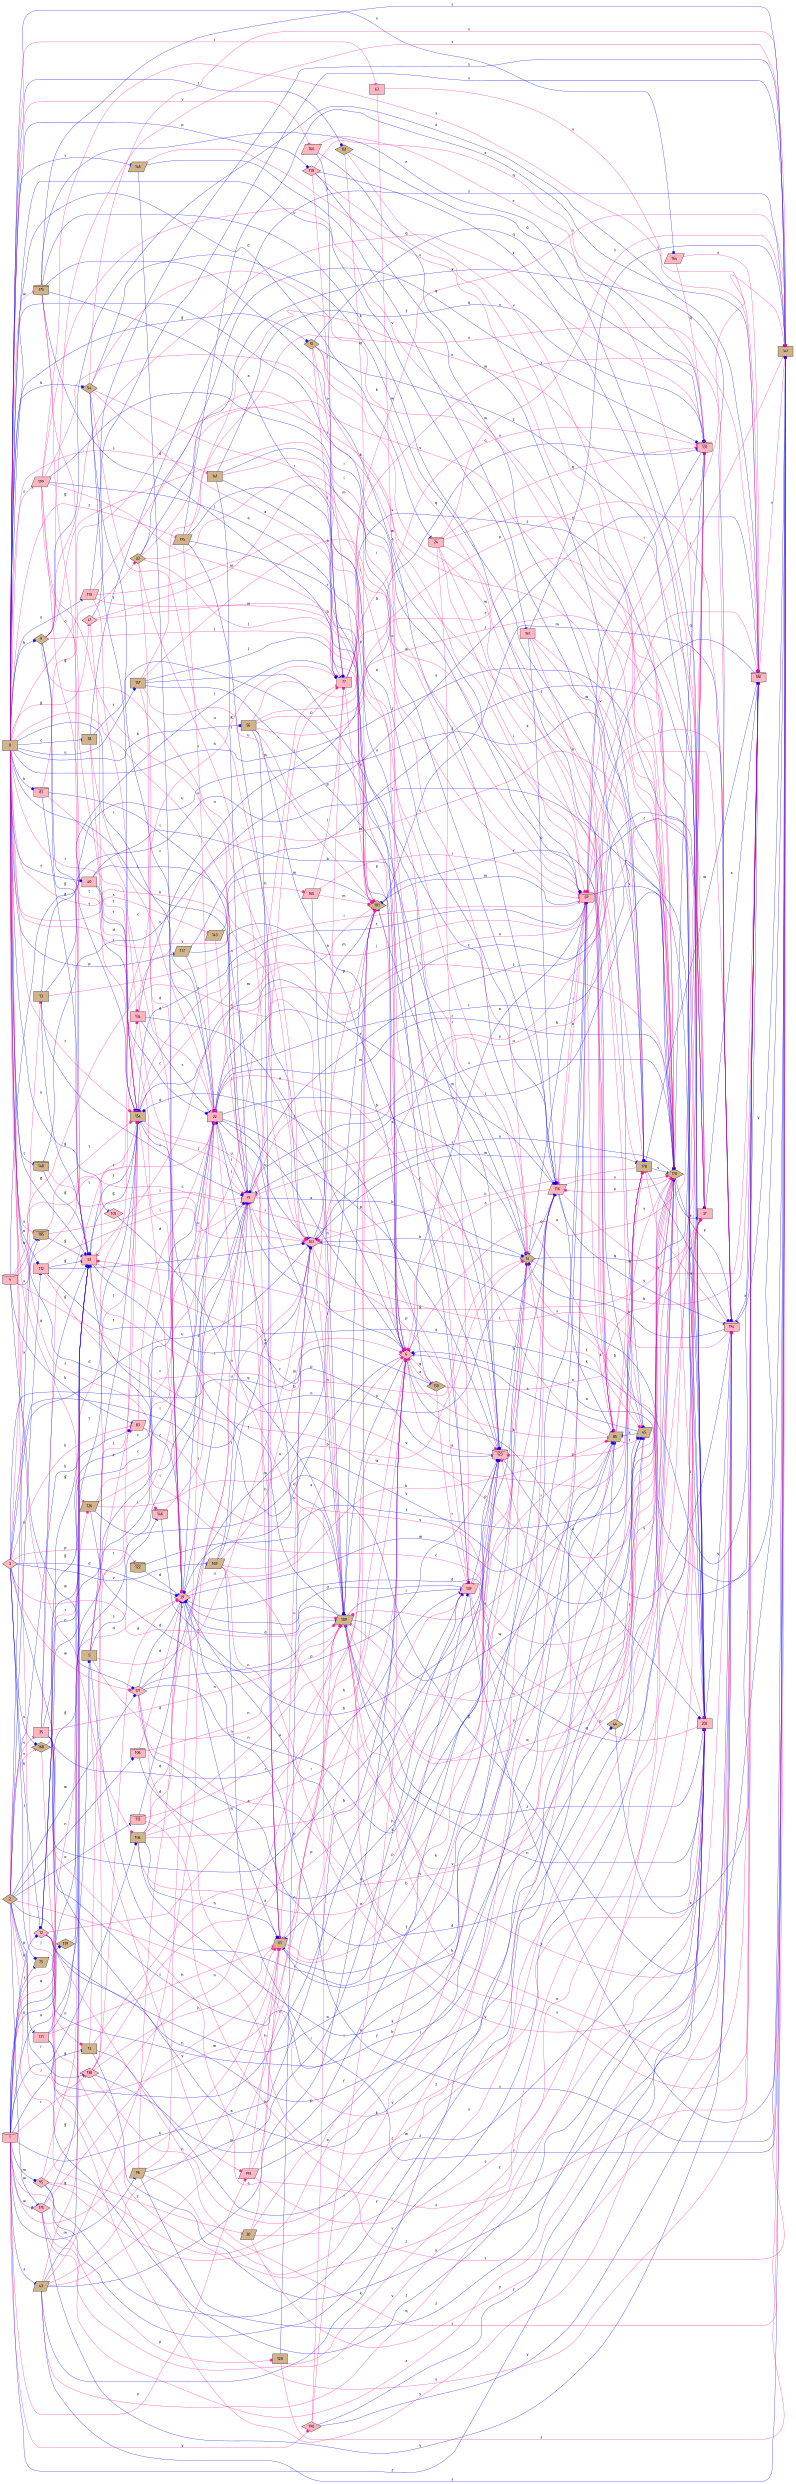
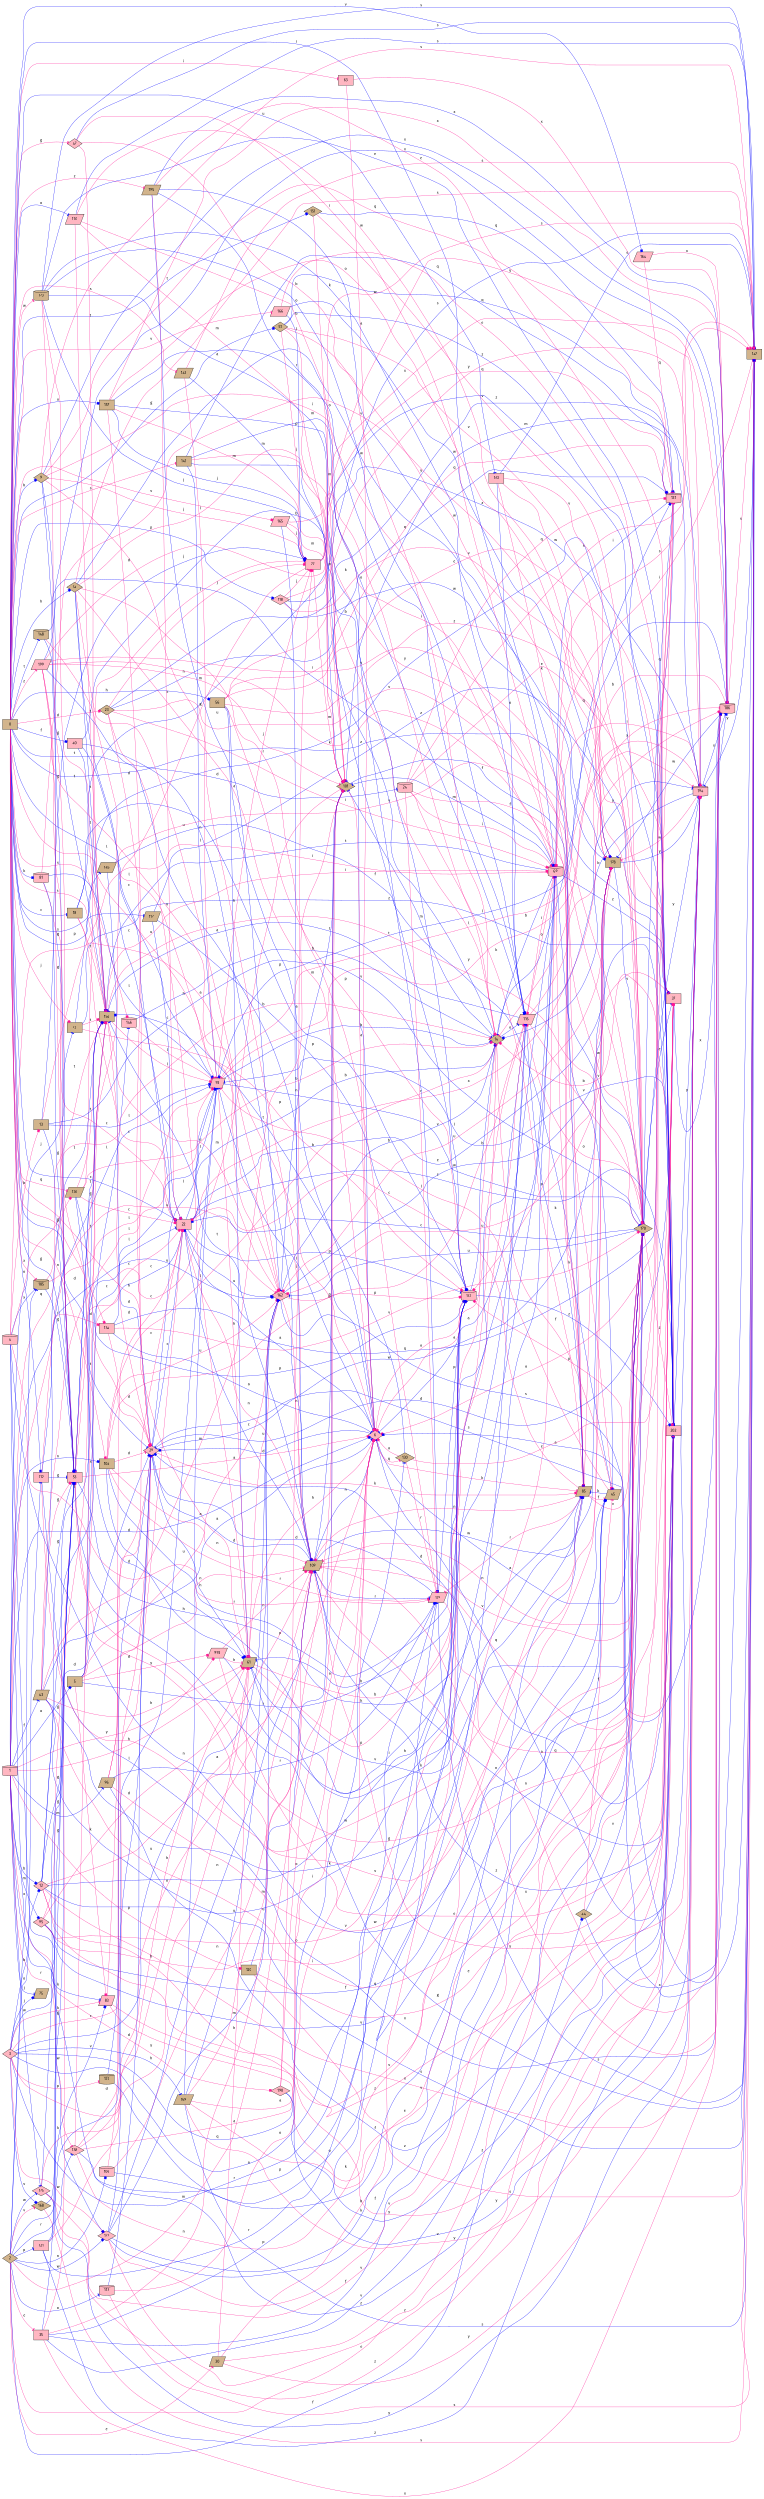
edge "143" -> "147": added, label "s"
node "103": removed
edge "45" -> "6": now "170" -> "6"
edge "35" -> "22": removed, label "c"
node "119": removed
